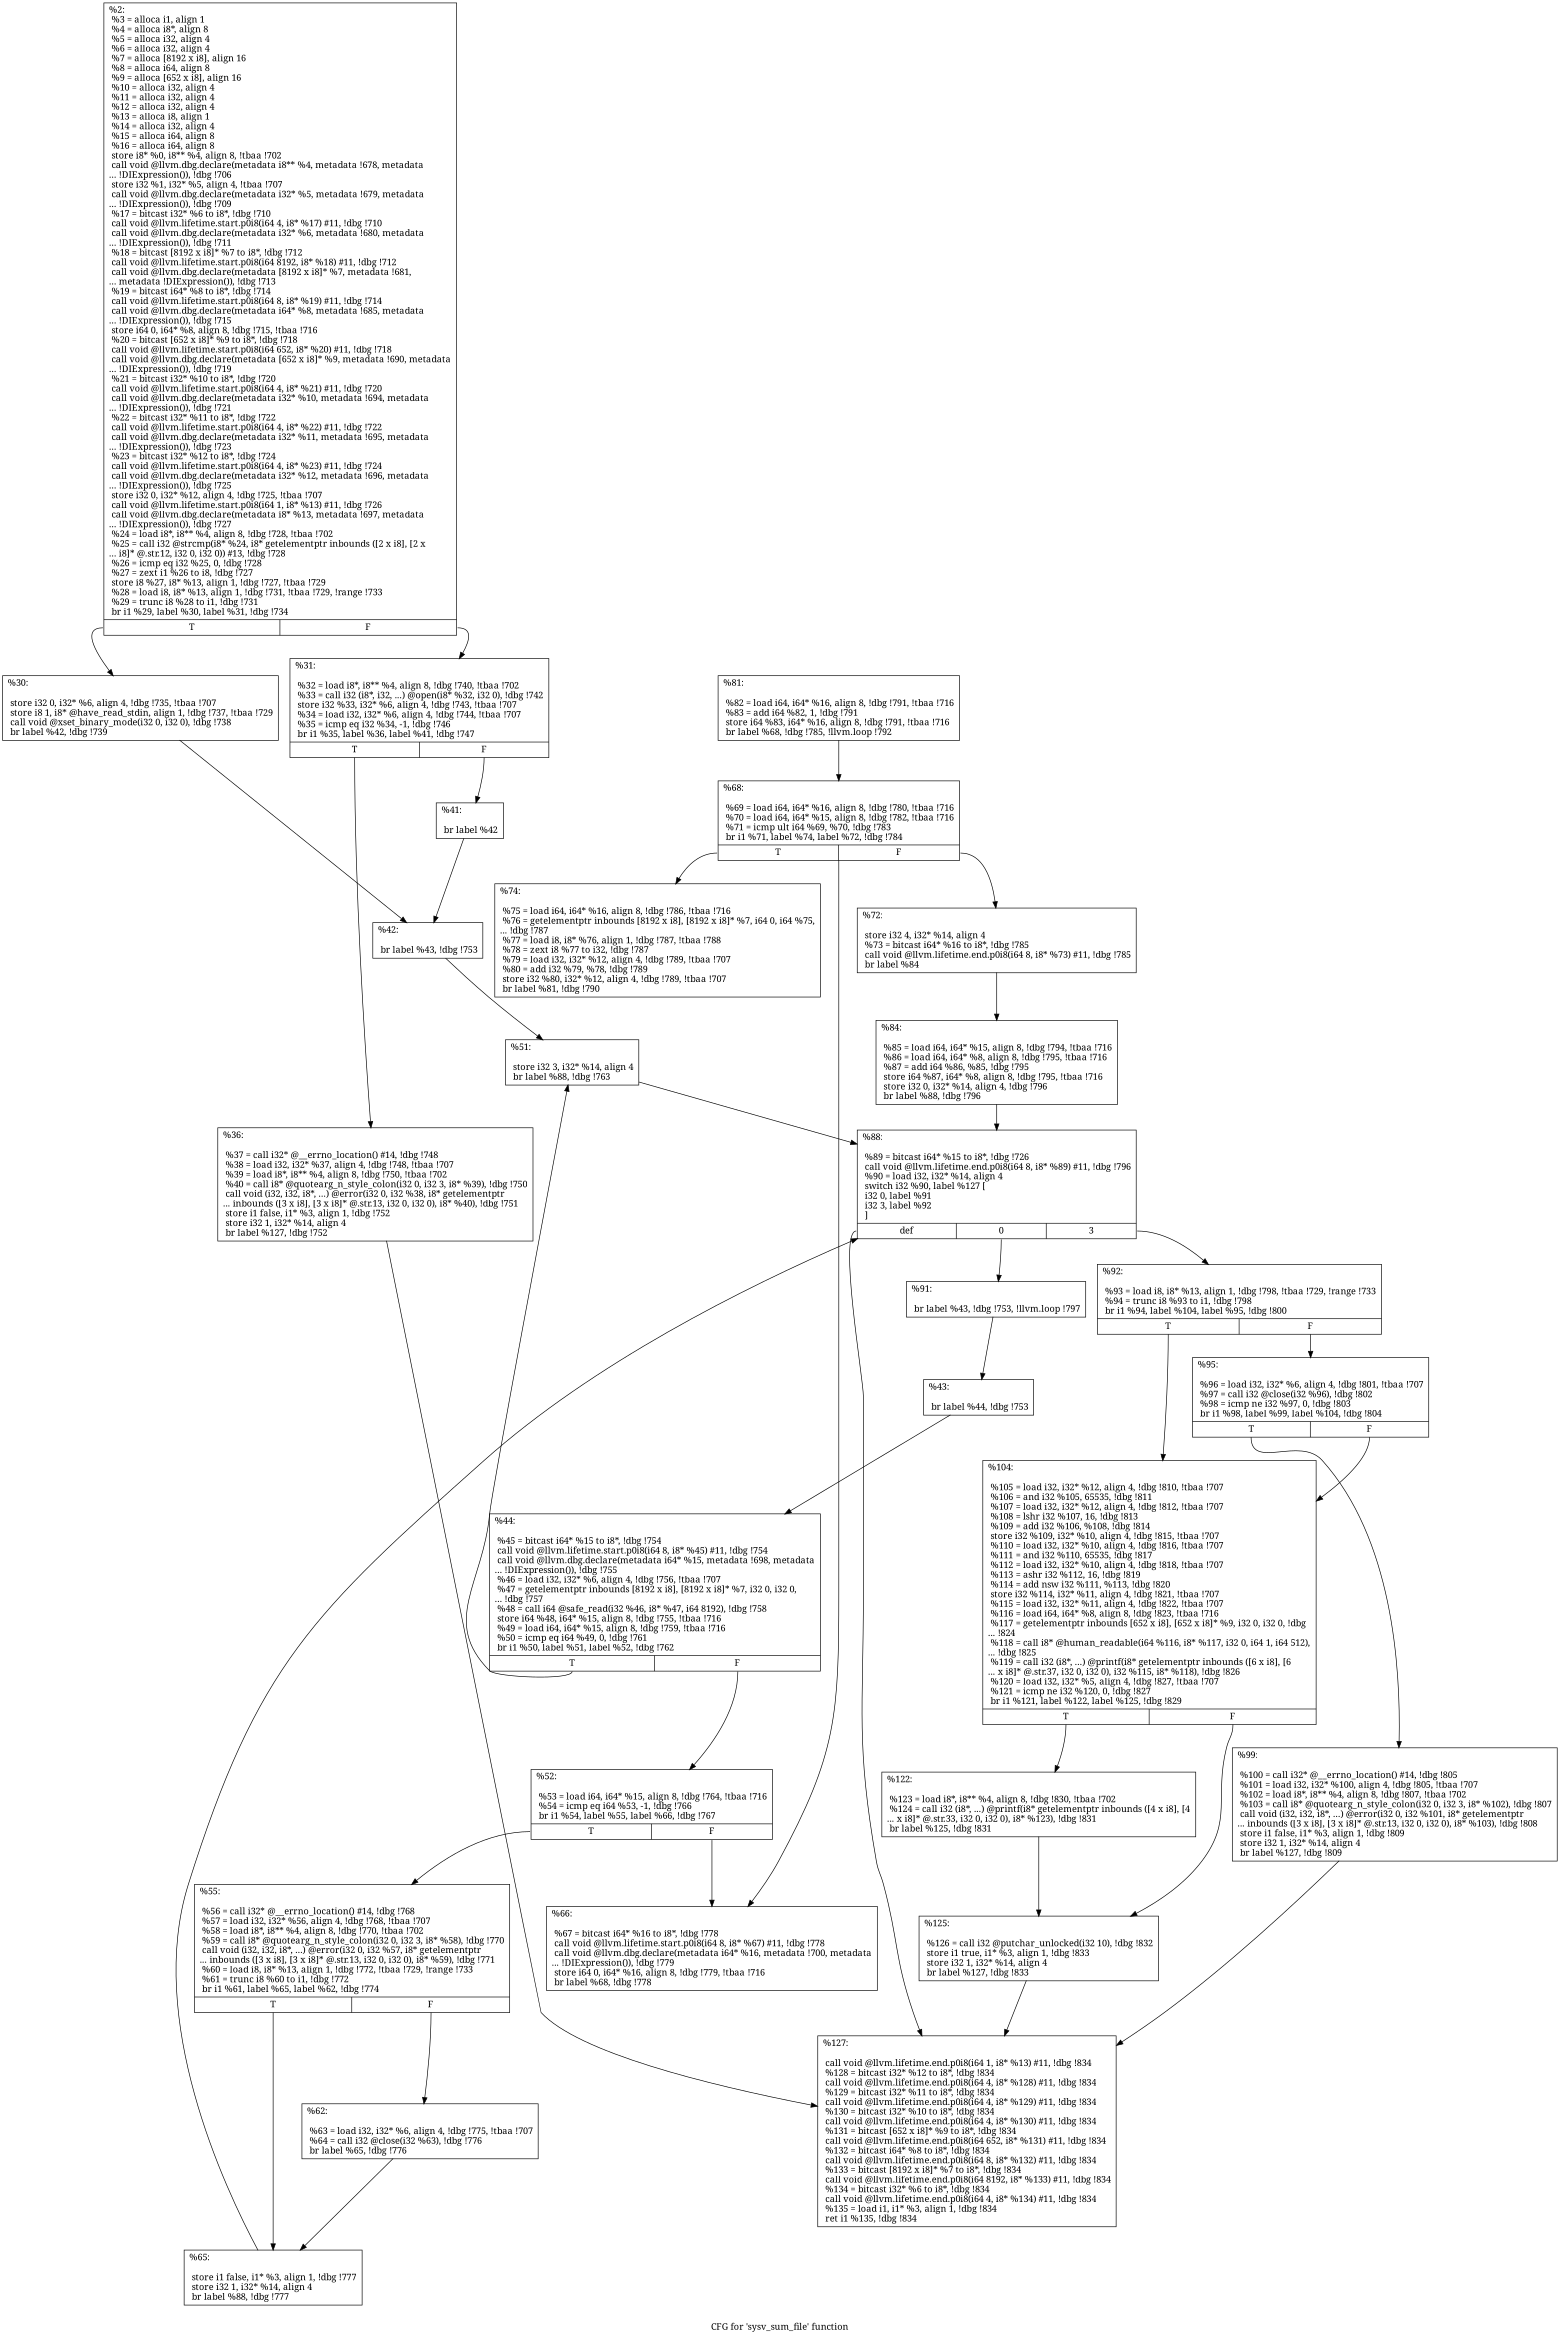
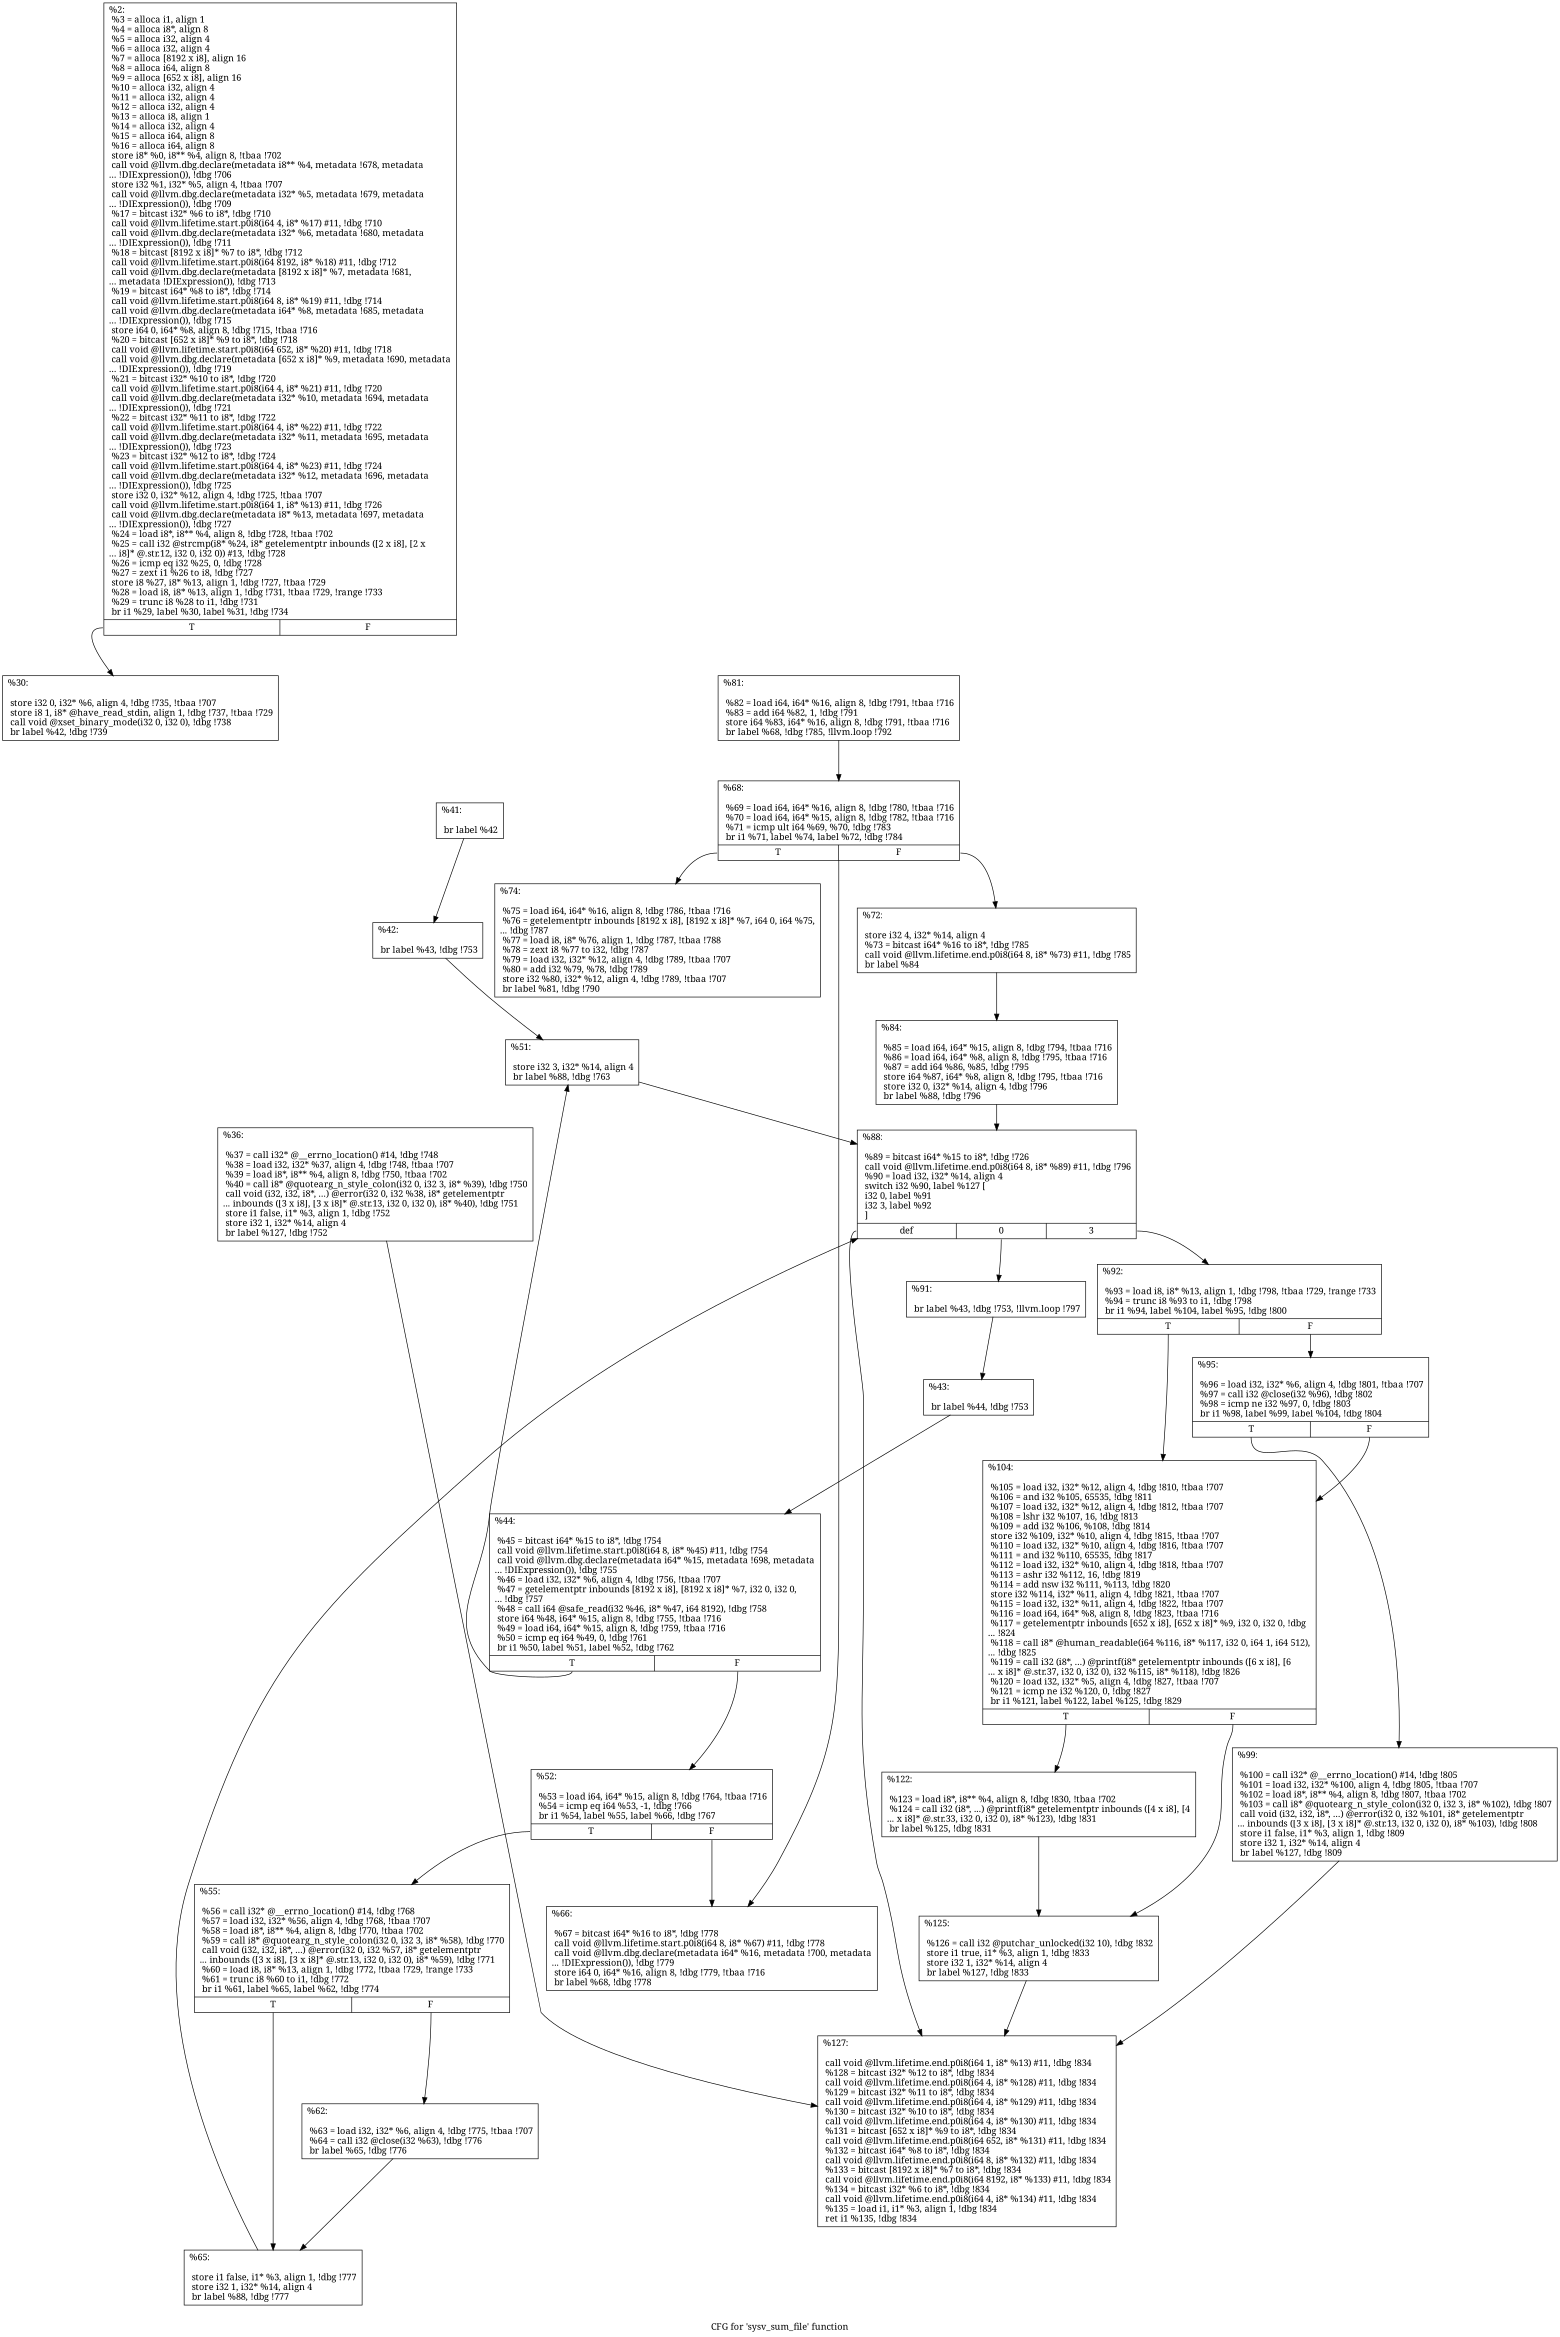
node "%31:": removed
edge "%30:" -> "%42:": removed
